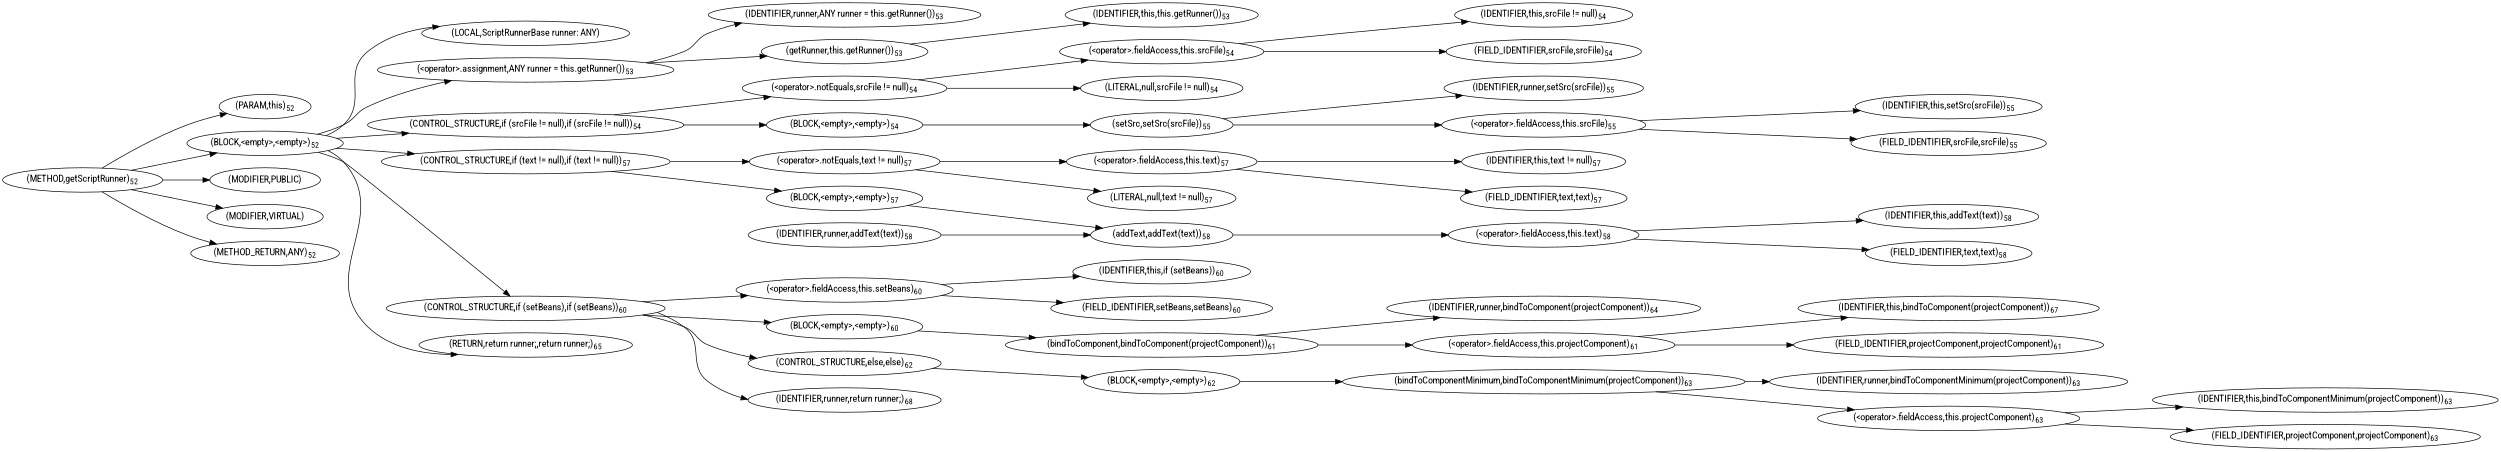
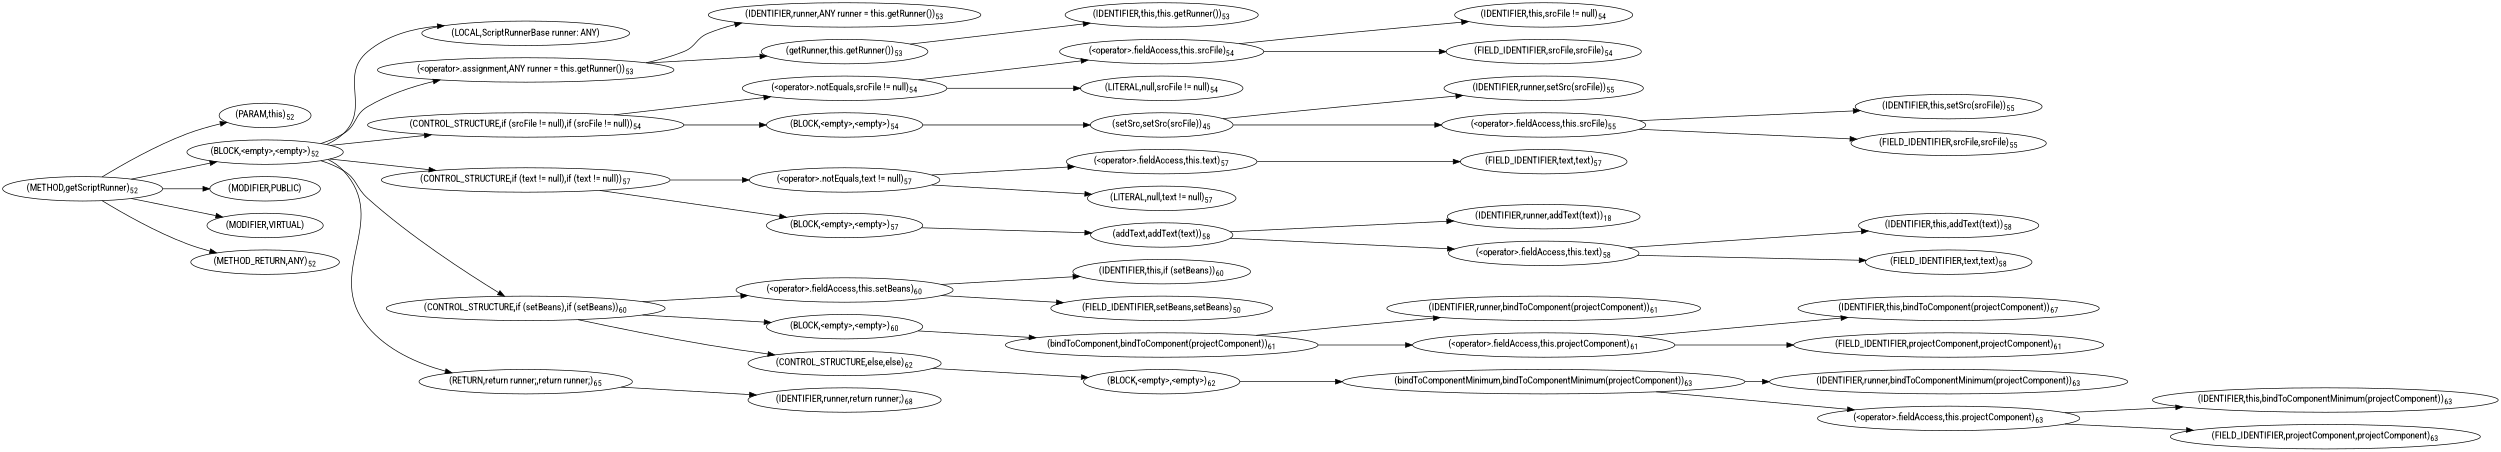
node "(setSrc,setSrc(srcFile))": text "55" -> "45"
node "(IDENTIFIER,this,text != null)": removed
node "(IDENTIFIER,runner,addText(text))": text "58" -> "18"
edge "(IDENTIFIER,runner,addText(text))" -> "(addText,addText(text))": reversed
node "(FIELD_IDENTIFIER,setBeans,setBeans)": text "60" -> "50"
node "(IDENTIFIER,runner,bindToComponent(projectComponent))": text "64" -> "61"
edge "(CONTROL_STRUCTURE,if (setBeans),if (setBeans))" -> "(IDENTIFIER,runner,return runner;)": now "(RETURN,return runner;,return runner;)" -> "(IDENTIFIER,runner,return runner;)"
